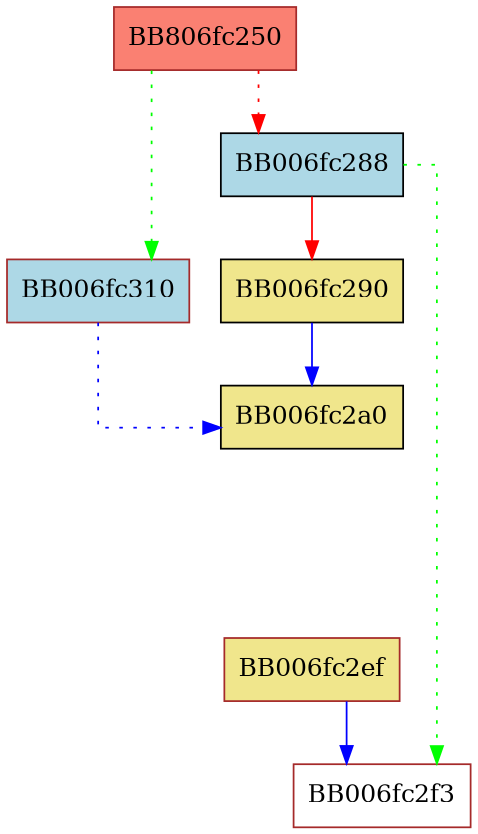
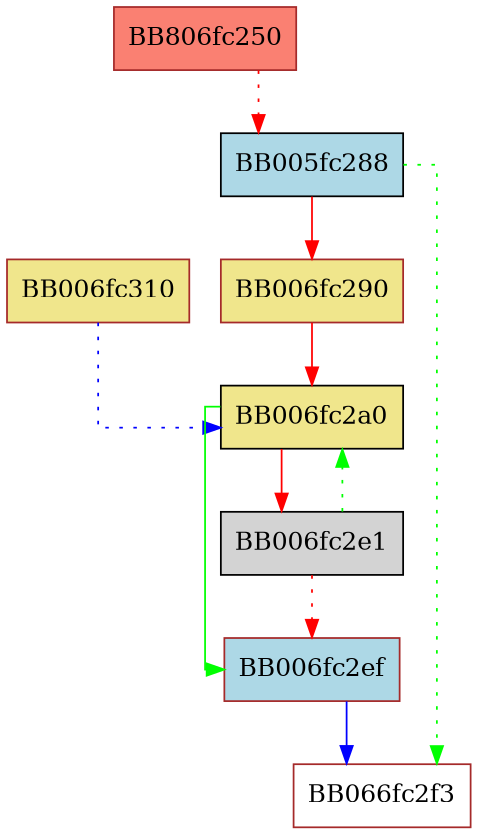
edge "BB806fc250" -> "BB006fc310": removed
node "BB006fc288": label "BB006fc288" -> "BB005fc288"
node "BB006fc310": fillcolor lightblue -> khaki
node "BB006fc290": color black -> brown
edge "BB006fc290" -> "BB006fc2a0": color blue -> red
edge "BB006fc2a0" -> "BB006fc2ef": added
node "BB006fc2e1": added
node "BB006fc2ef": fillcolor khaki -> lightblue
node "BB006fc2f3": label "BB006fc2f3" -> "BB066fc2f3"
